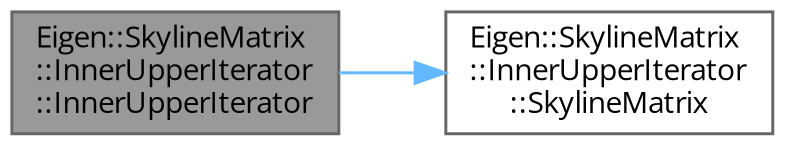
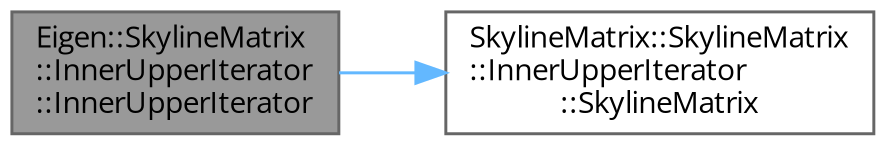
node "Eigen::SkylineMatrix ::InnerUpperIterator ::SkylineMatrix": label "Eigen::SkylineMatrix ::InnerUpperIterator ::SkylineMatrix" -> "SkylineMatrix::SkylineMatrix ::InnerUpperIterator ::SkylineMatrix"
